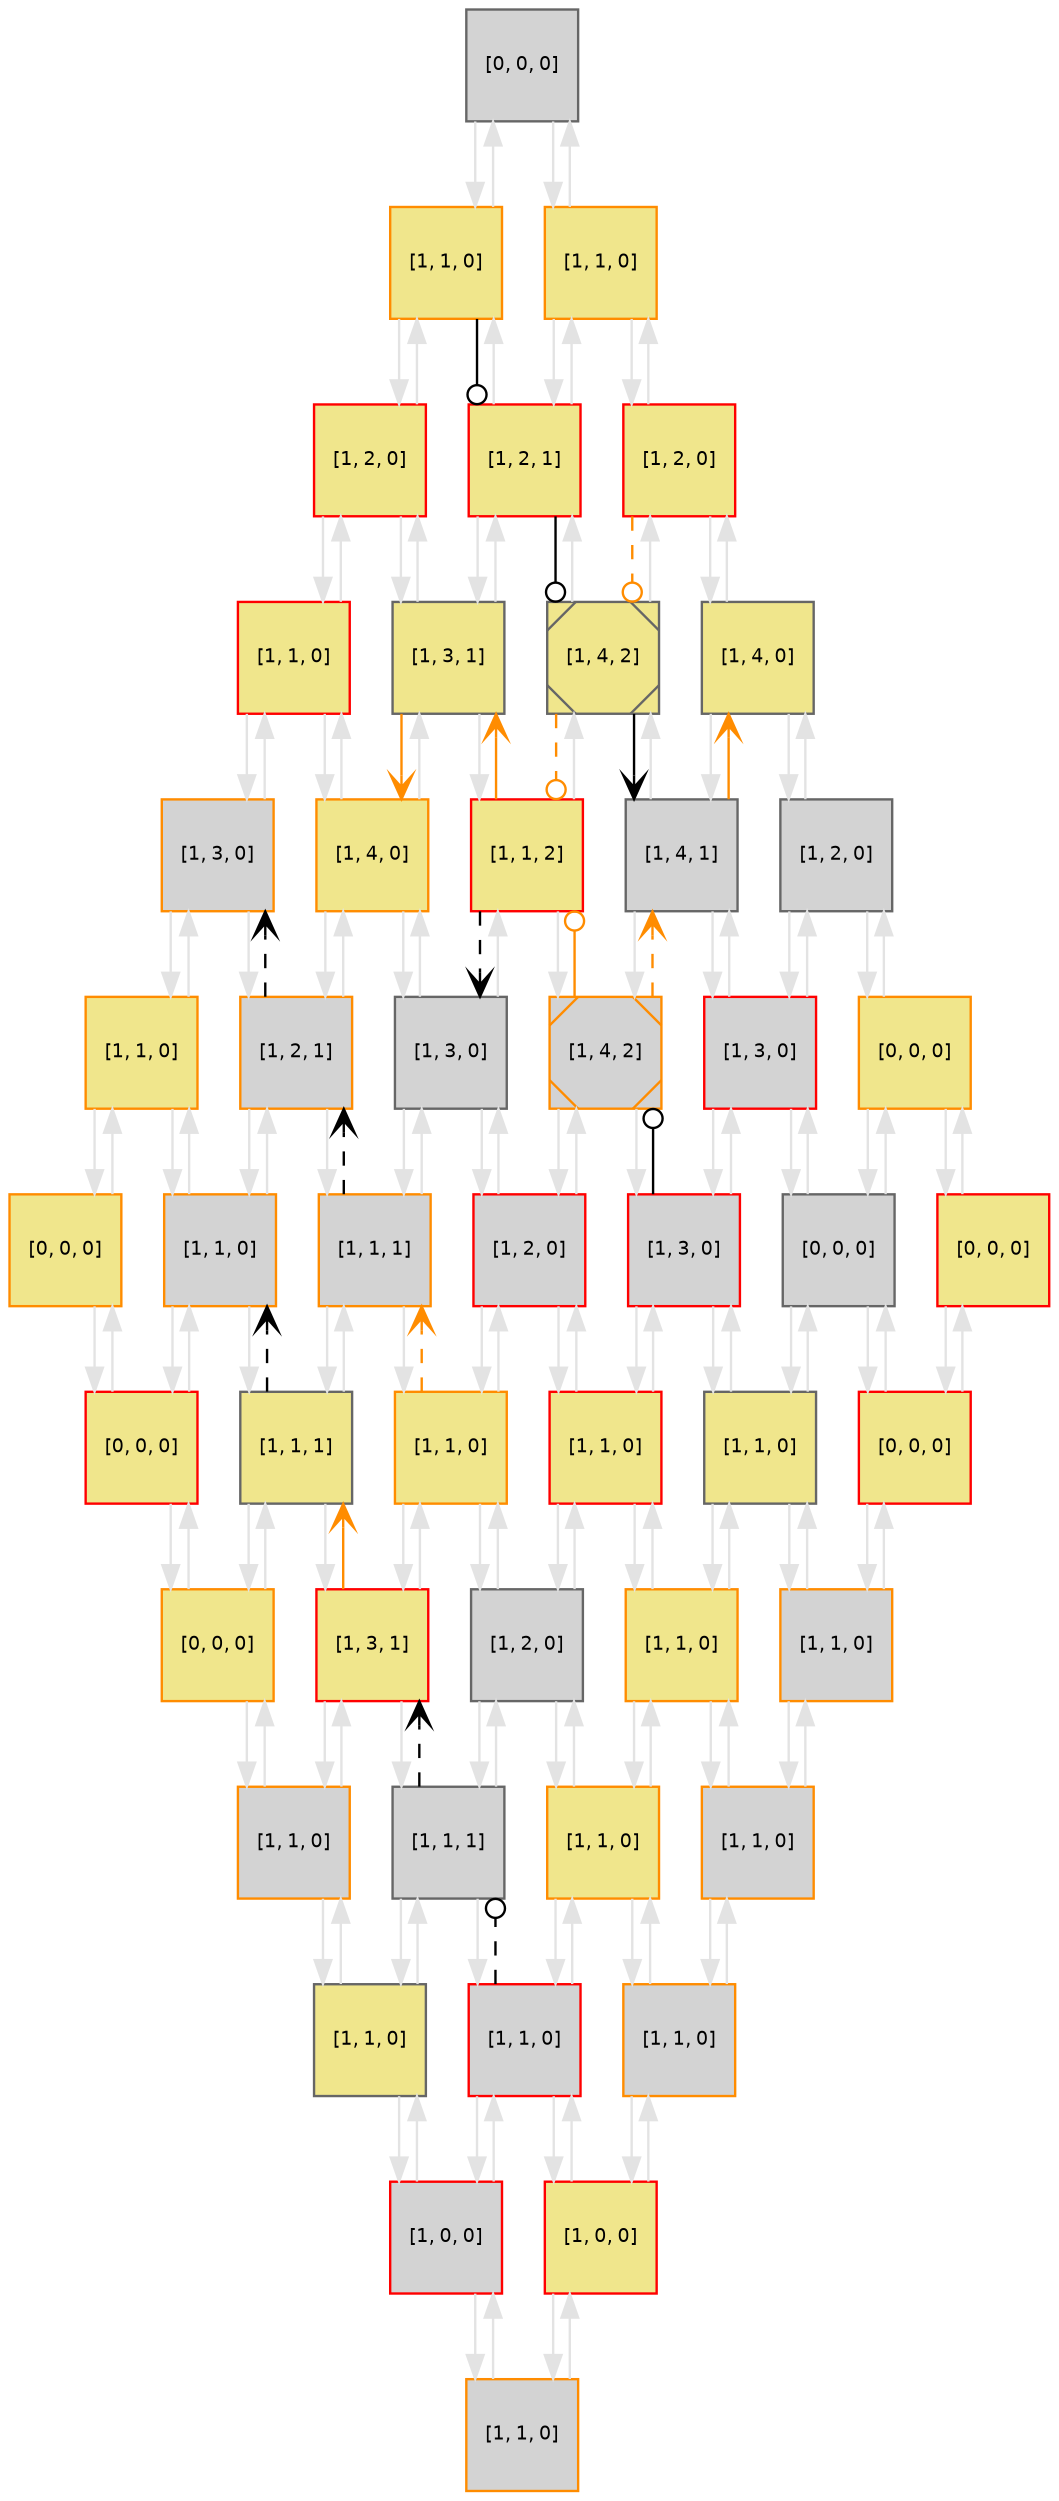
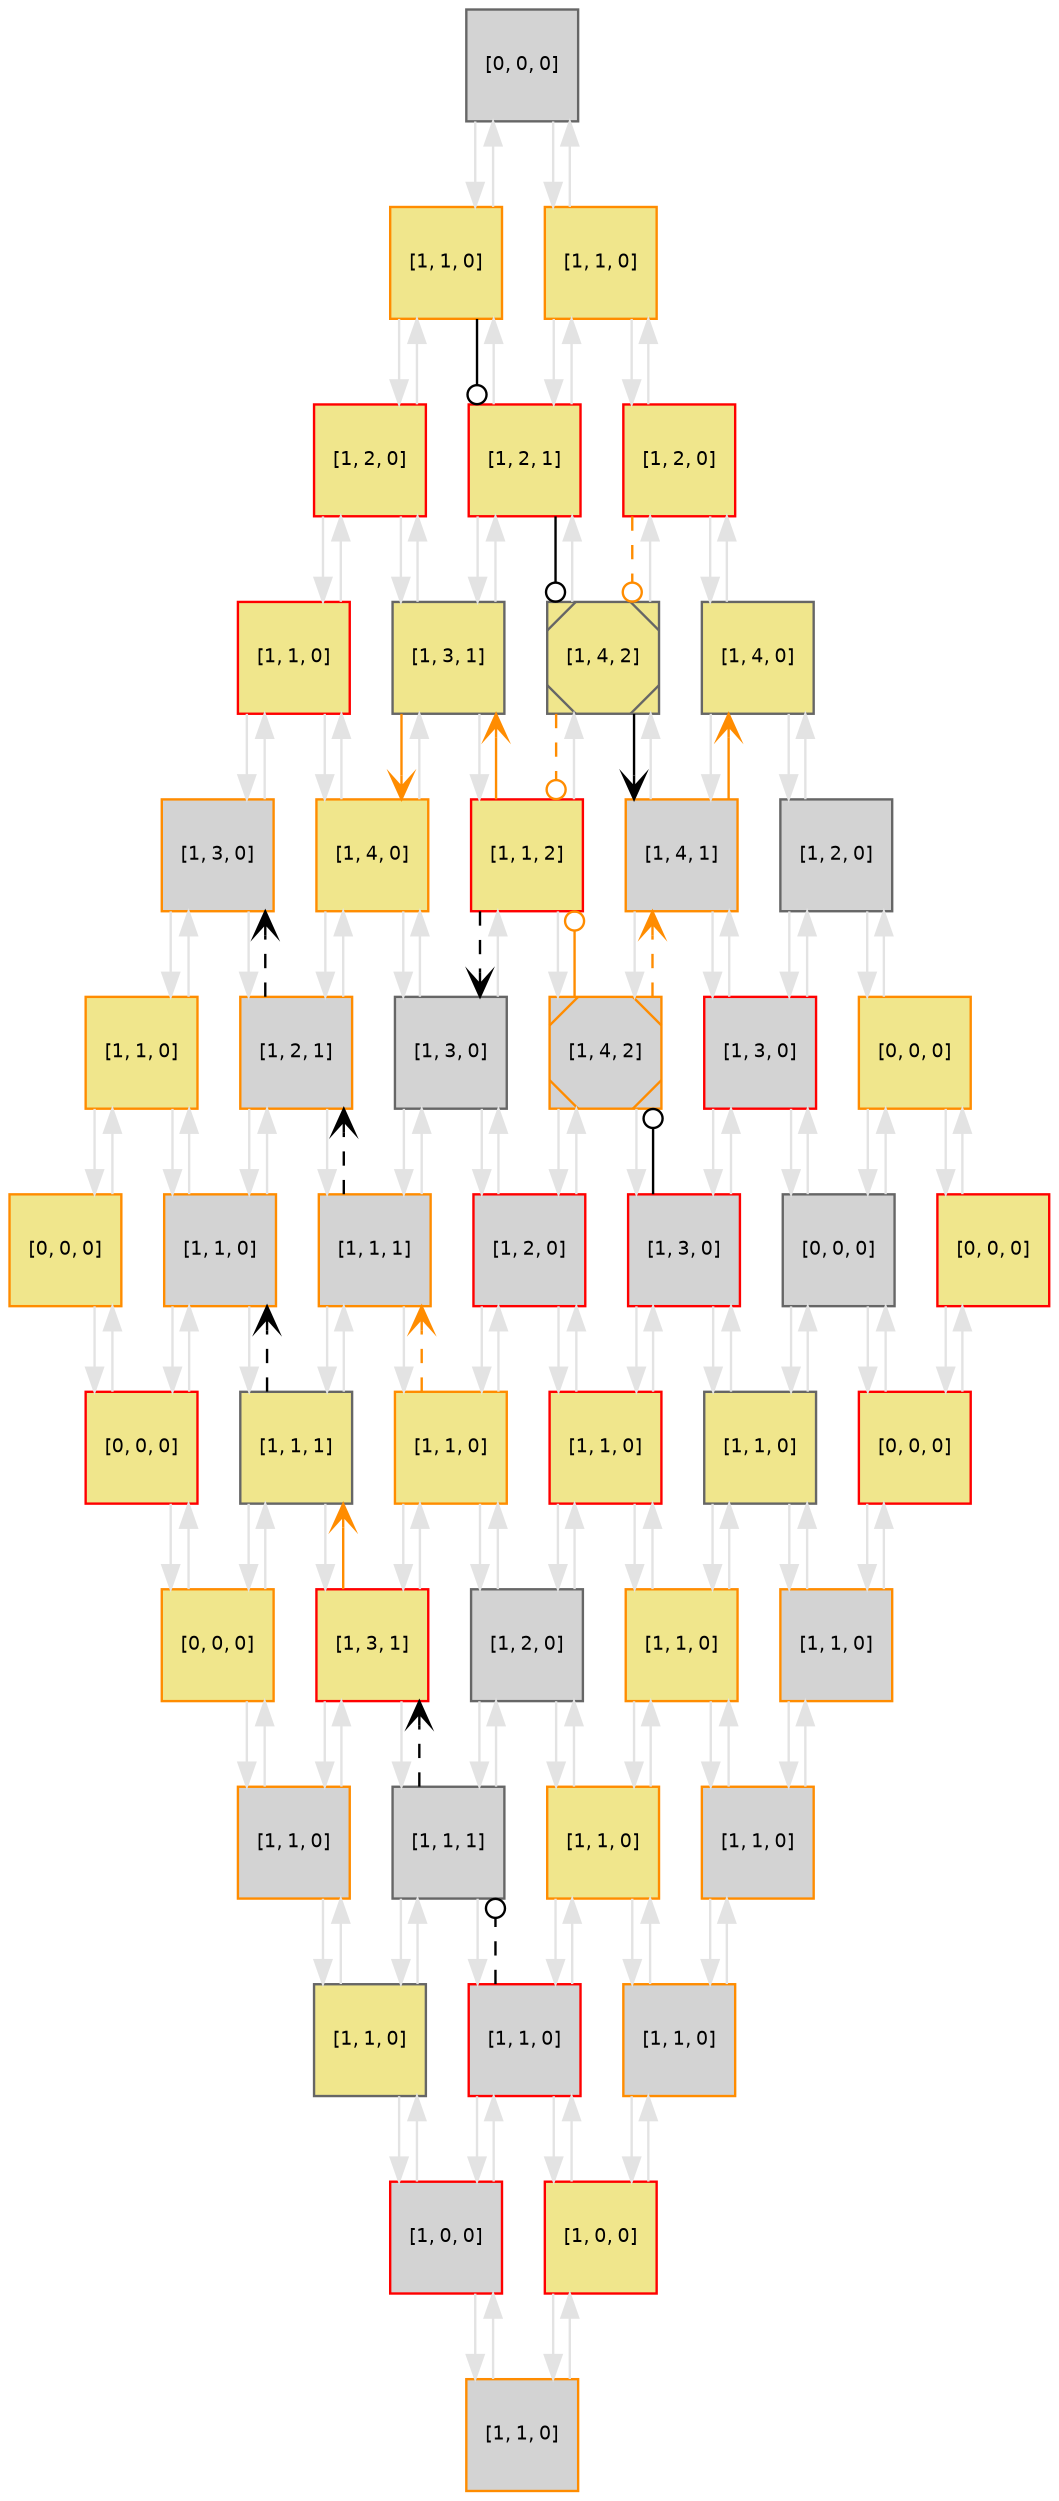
node "[1, 4, 1]": color gray40 -> darkorange
